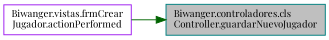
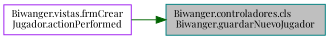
node "Biwanger.controladores.cls Controller.guardarNuevoJugador": label "Biwanger.controladores.cls Controller.guardarNuevoJugador" -> "Biwanger.controladores.cls Biwanger.guardarNuevoJugador"
